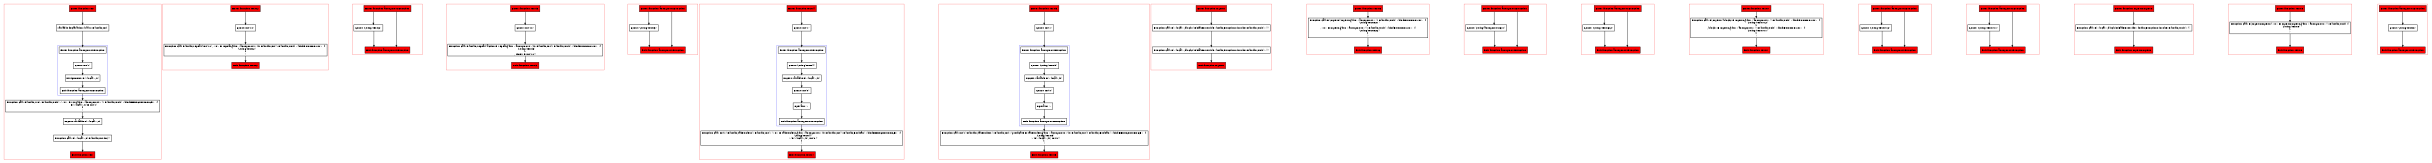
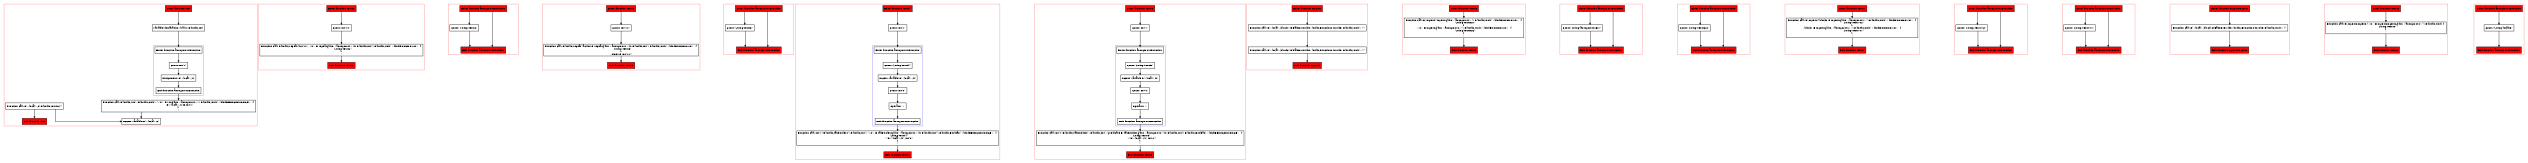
node "Const: String(test_8)": label "Const: String(test_8)" -> "Const: String(local_8)"
edge "Access variable R|<local>/x|" -> "Function call: R|<local>/x|.R|kotlin/Int.inc|()": reversed
